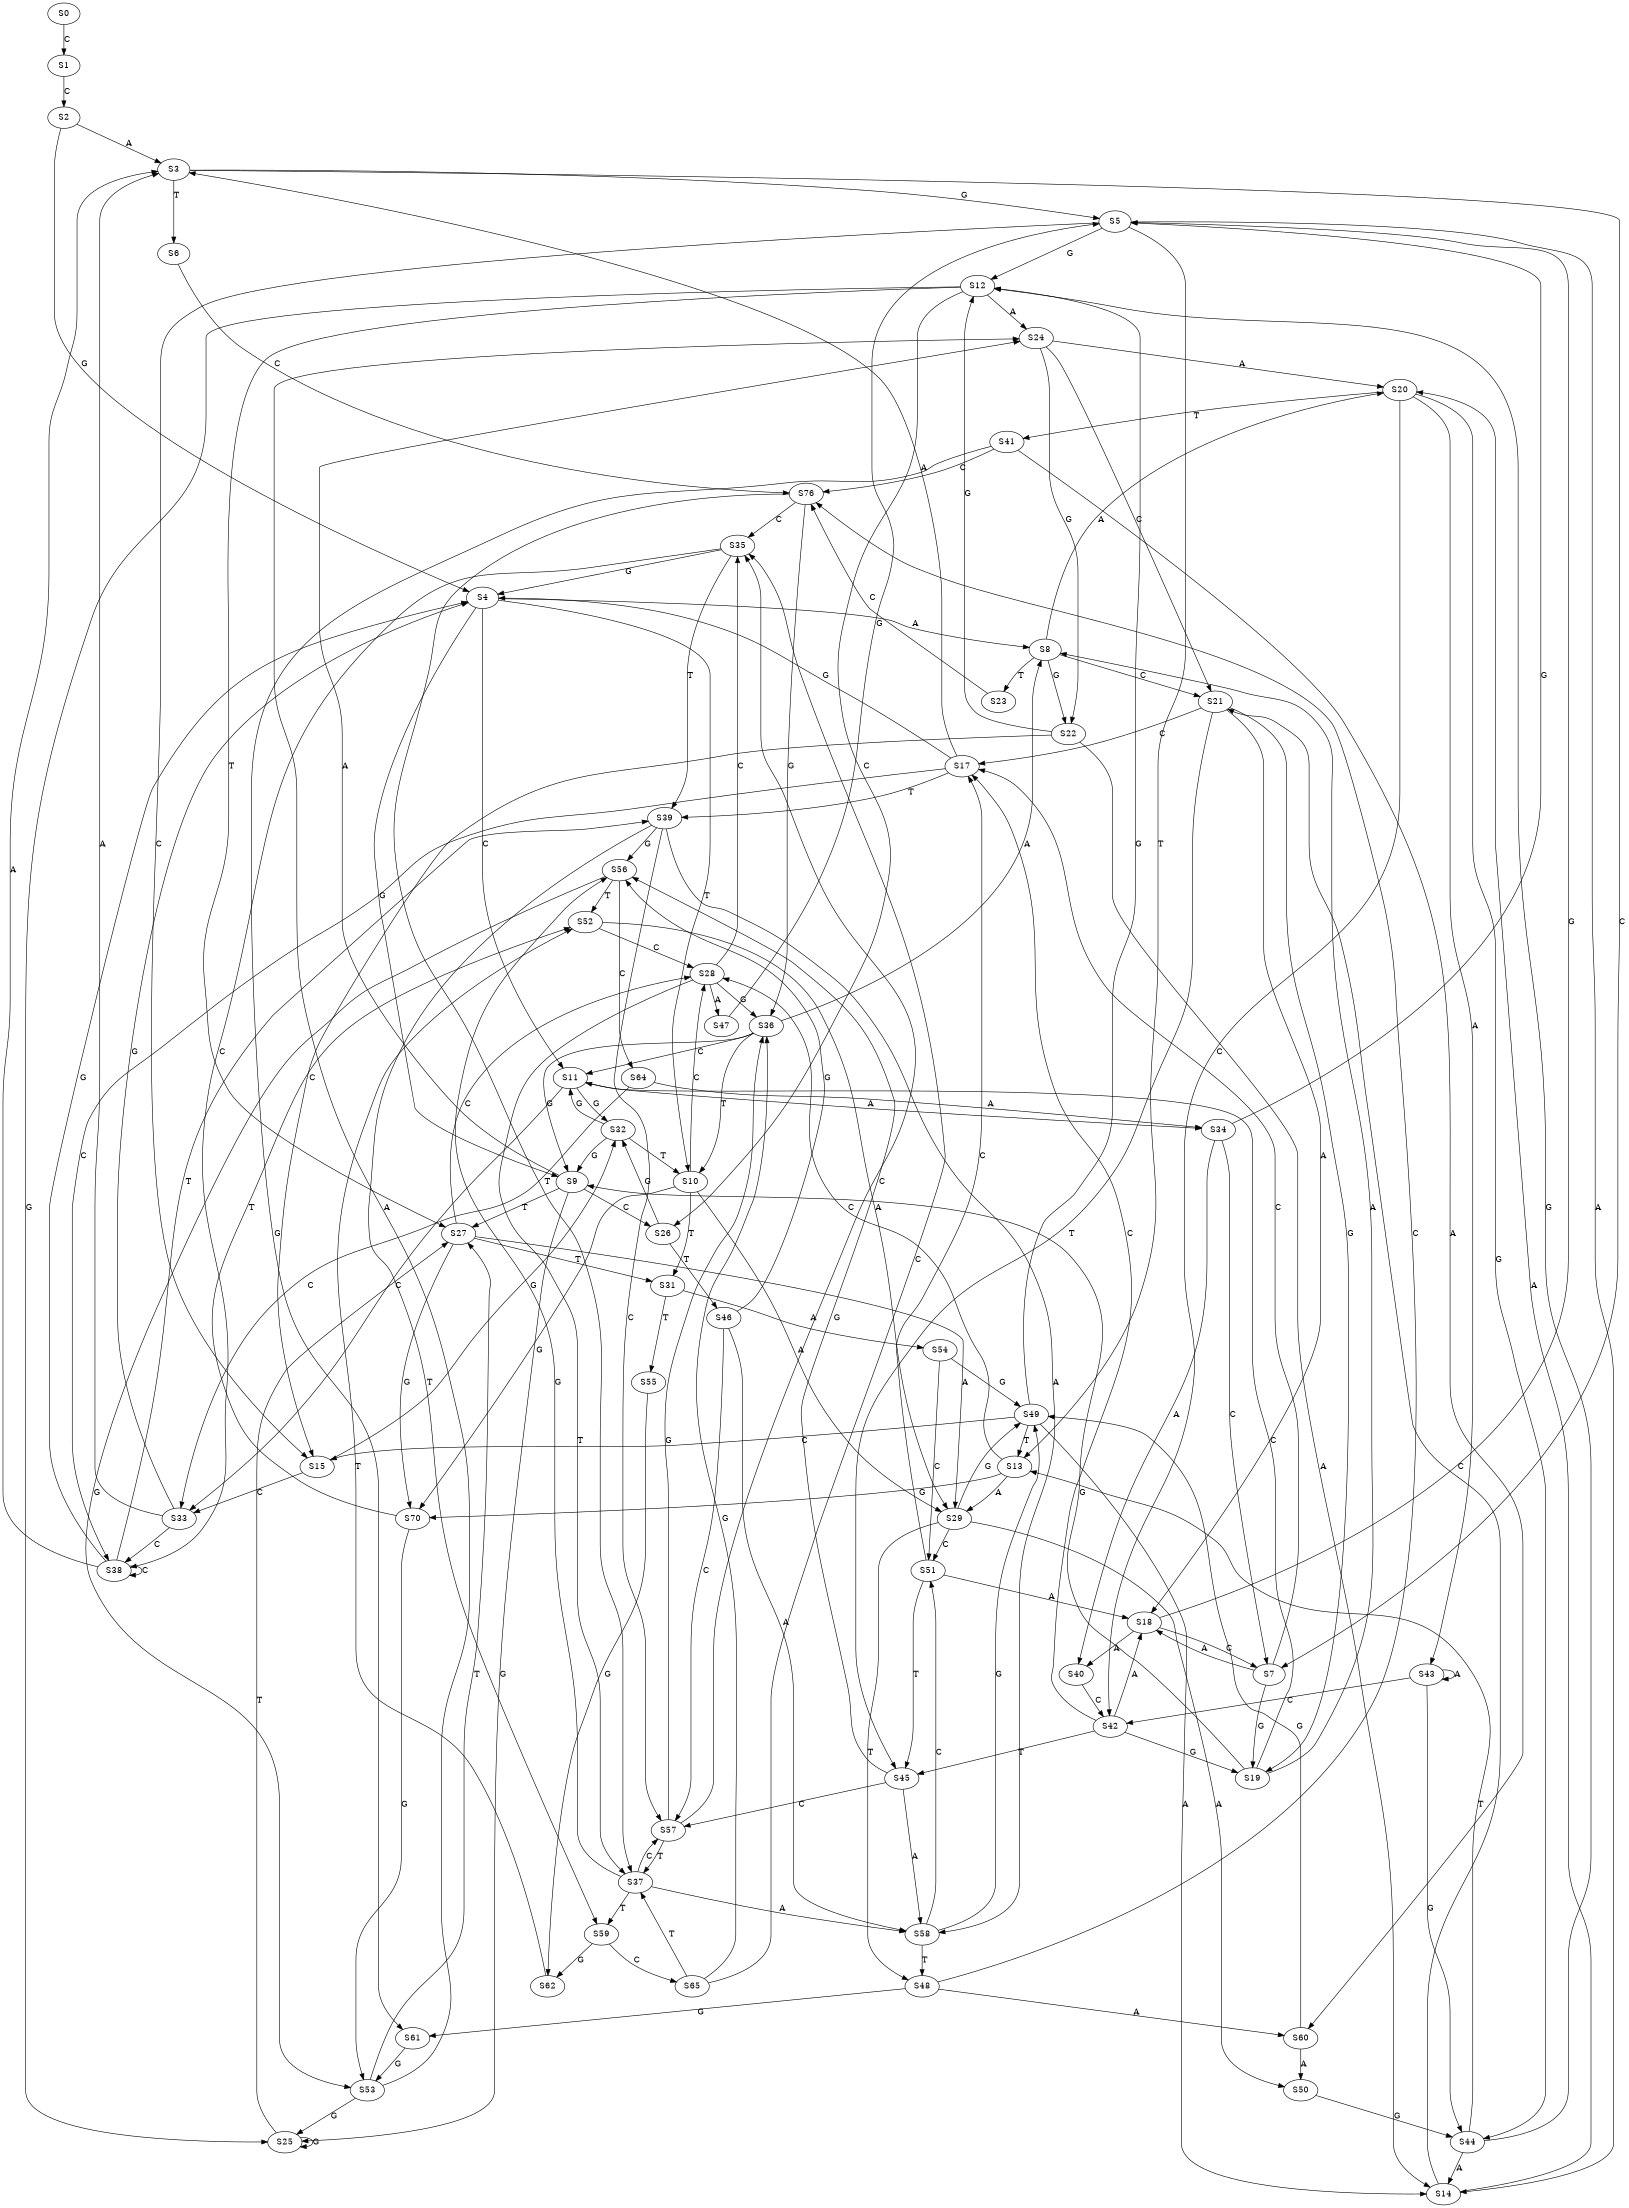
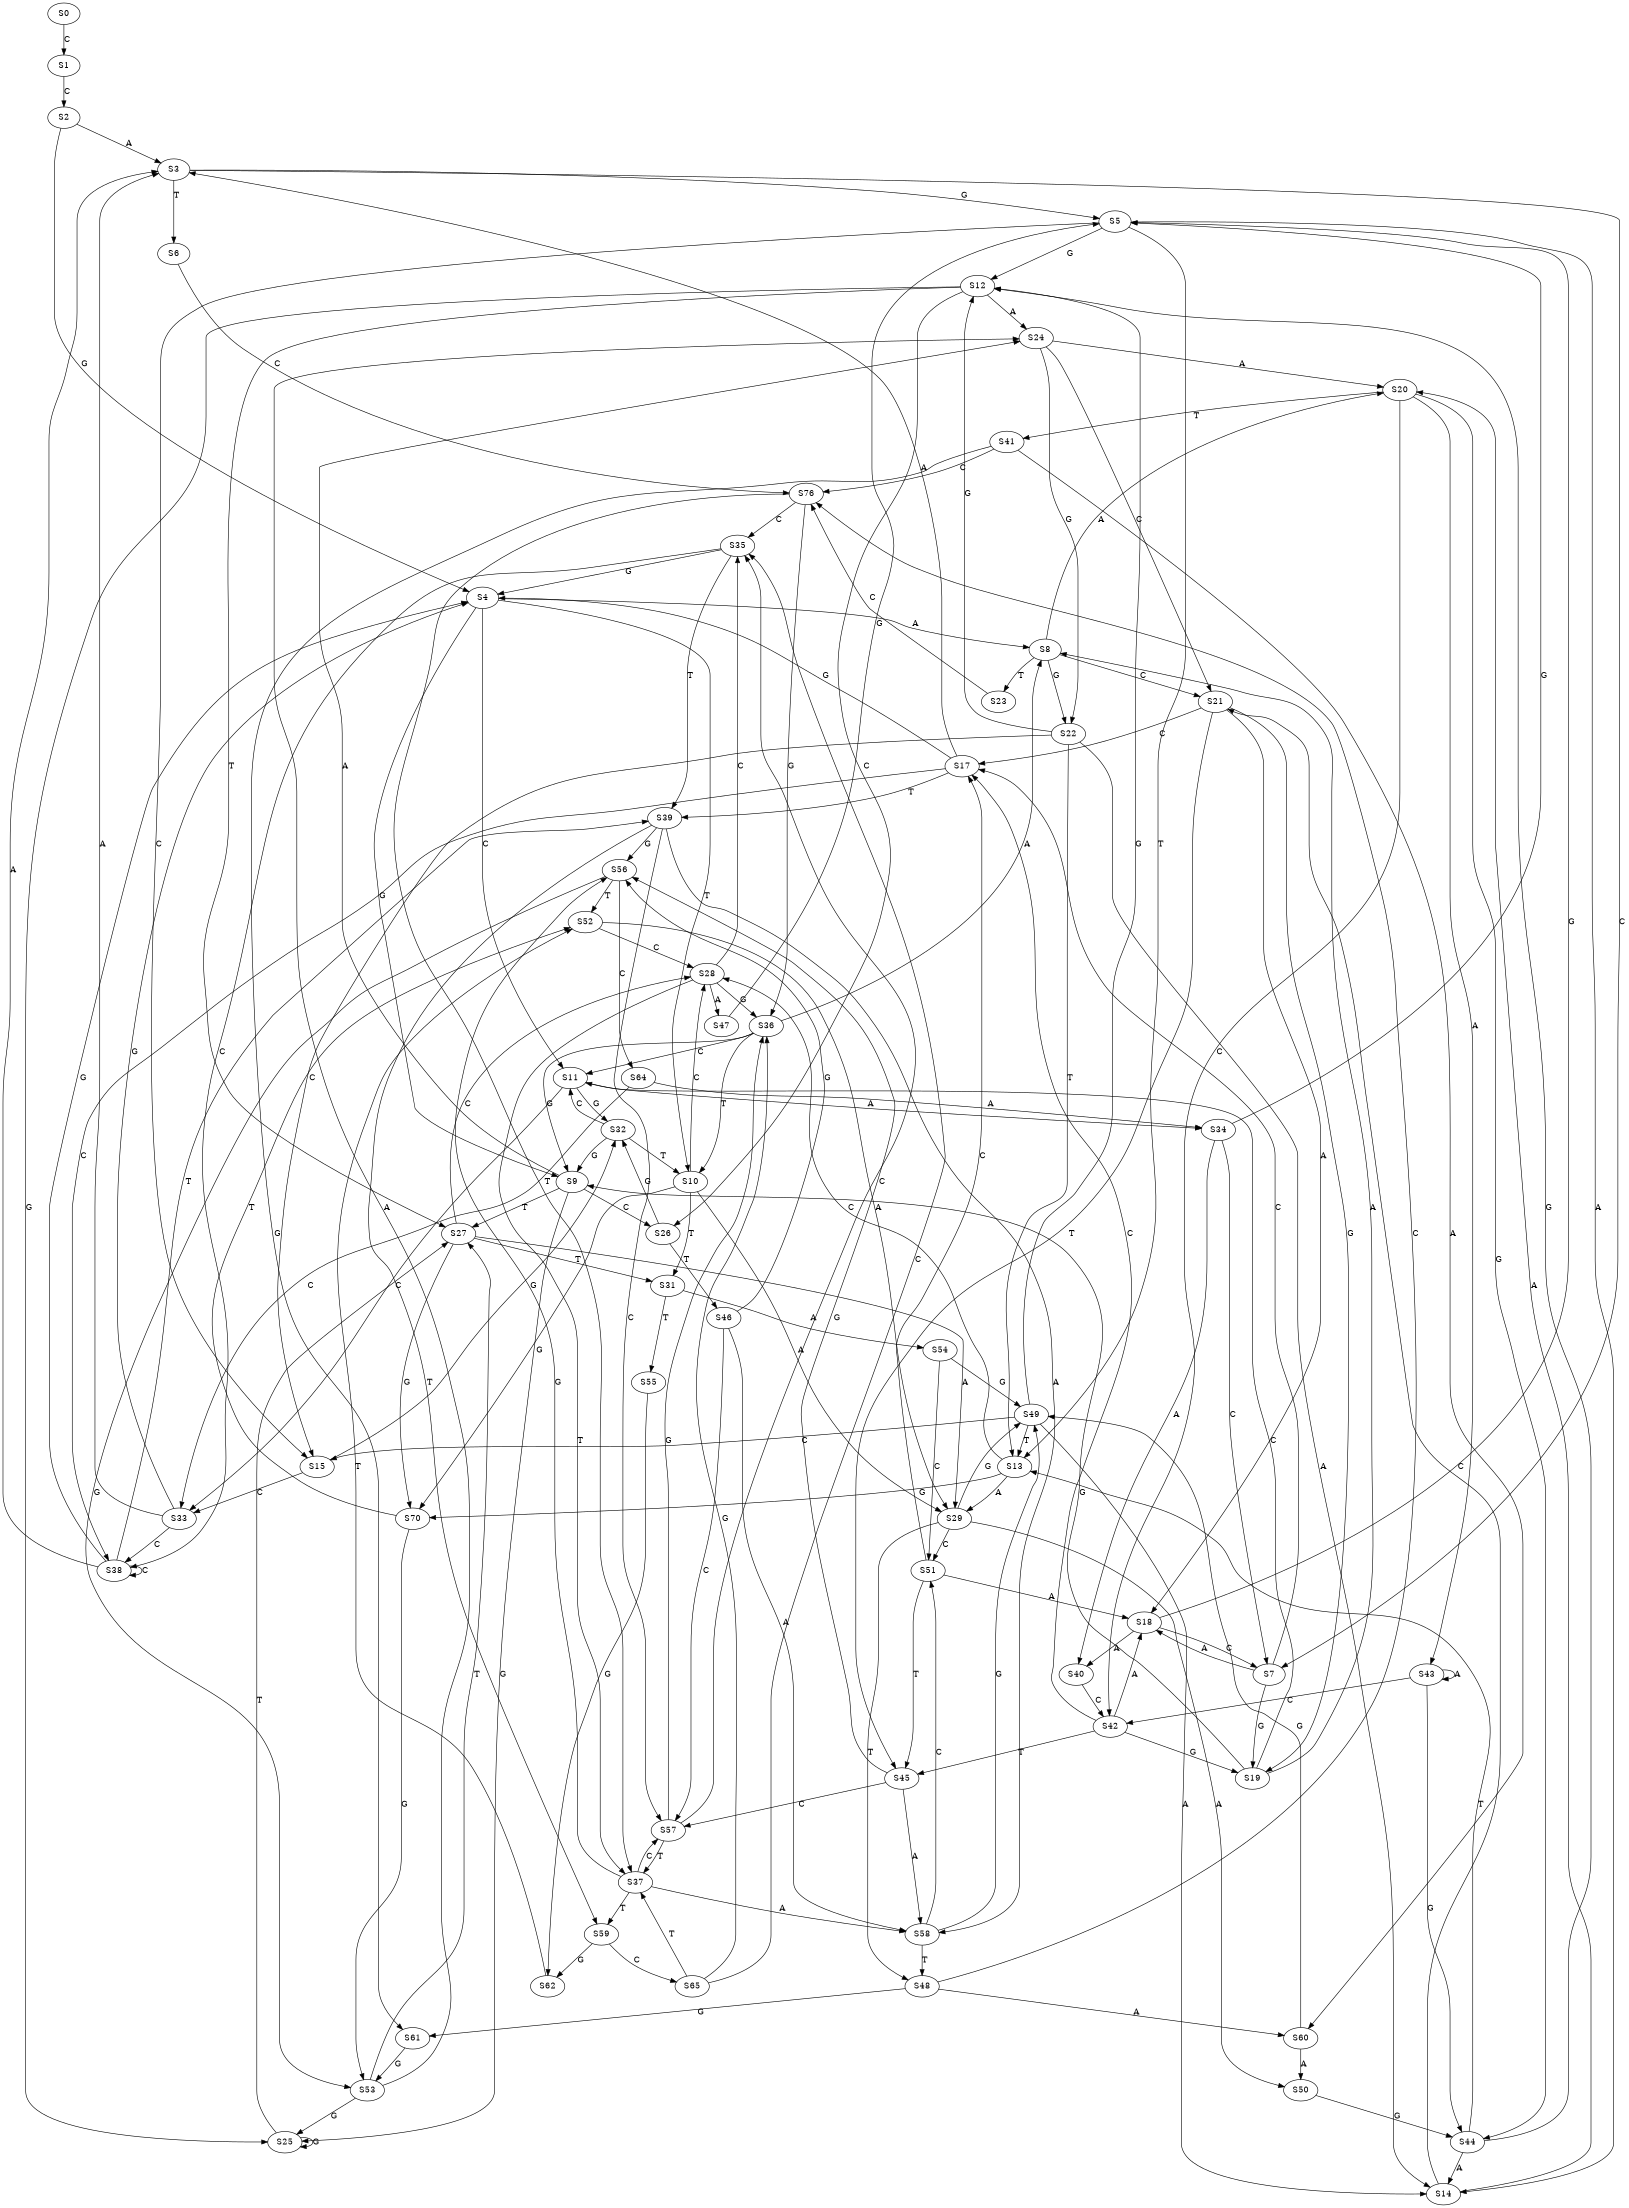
edge "S32" -> "S11": label "G" -> "C"
edge "S22" -> "S13": added, label "T"
